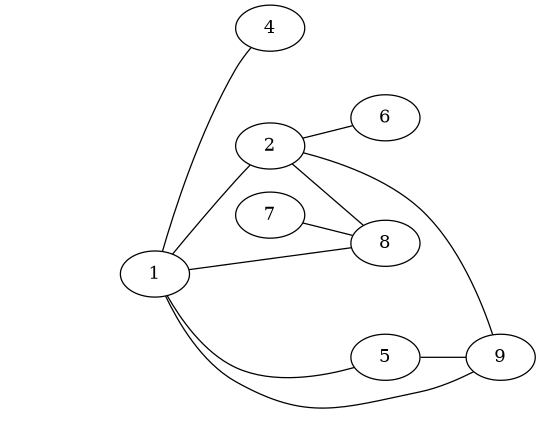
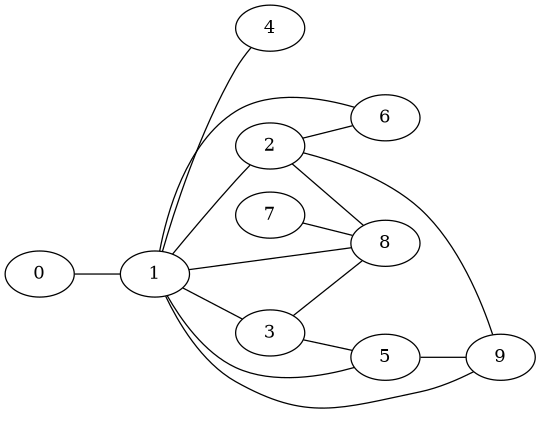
edge "6" -- "1": added
node "0": added
node "3": added
